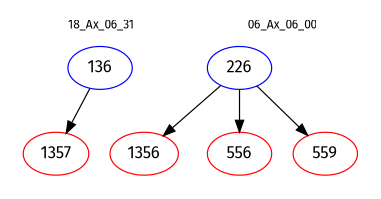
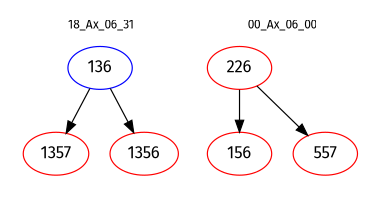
cluster "06_Ax_06_00": label "06_Ax_06_00" -> "00_Ax_06_00"
node "226": color blue -> red
edge "226" -> "1356": now "136" -> "1356"
node "556": label "556" -> "156"
node "559": label "559" -> "557"
